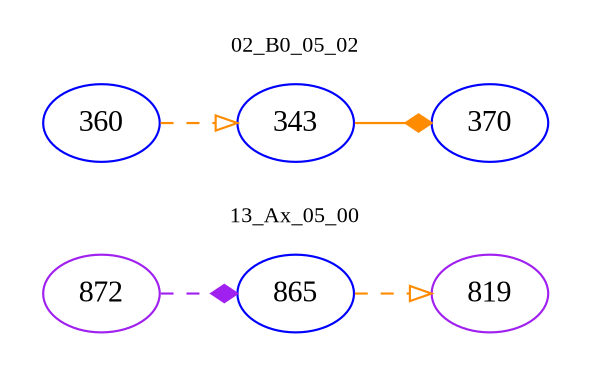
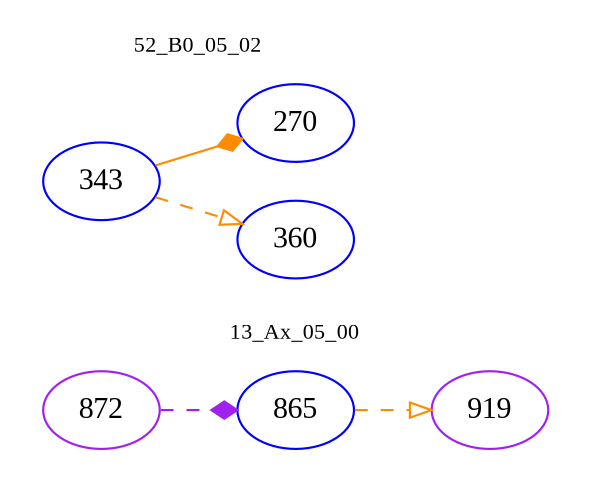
cluster "02_B0_05_02": label "02_B0_05_02" -> "52_B0_05_02"
edge "360" -> "343": reversed
node "370": label "370" -> "270"
node "819": label "819" -> "919"
